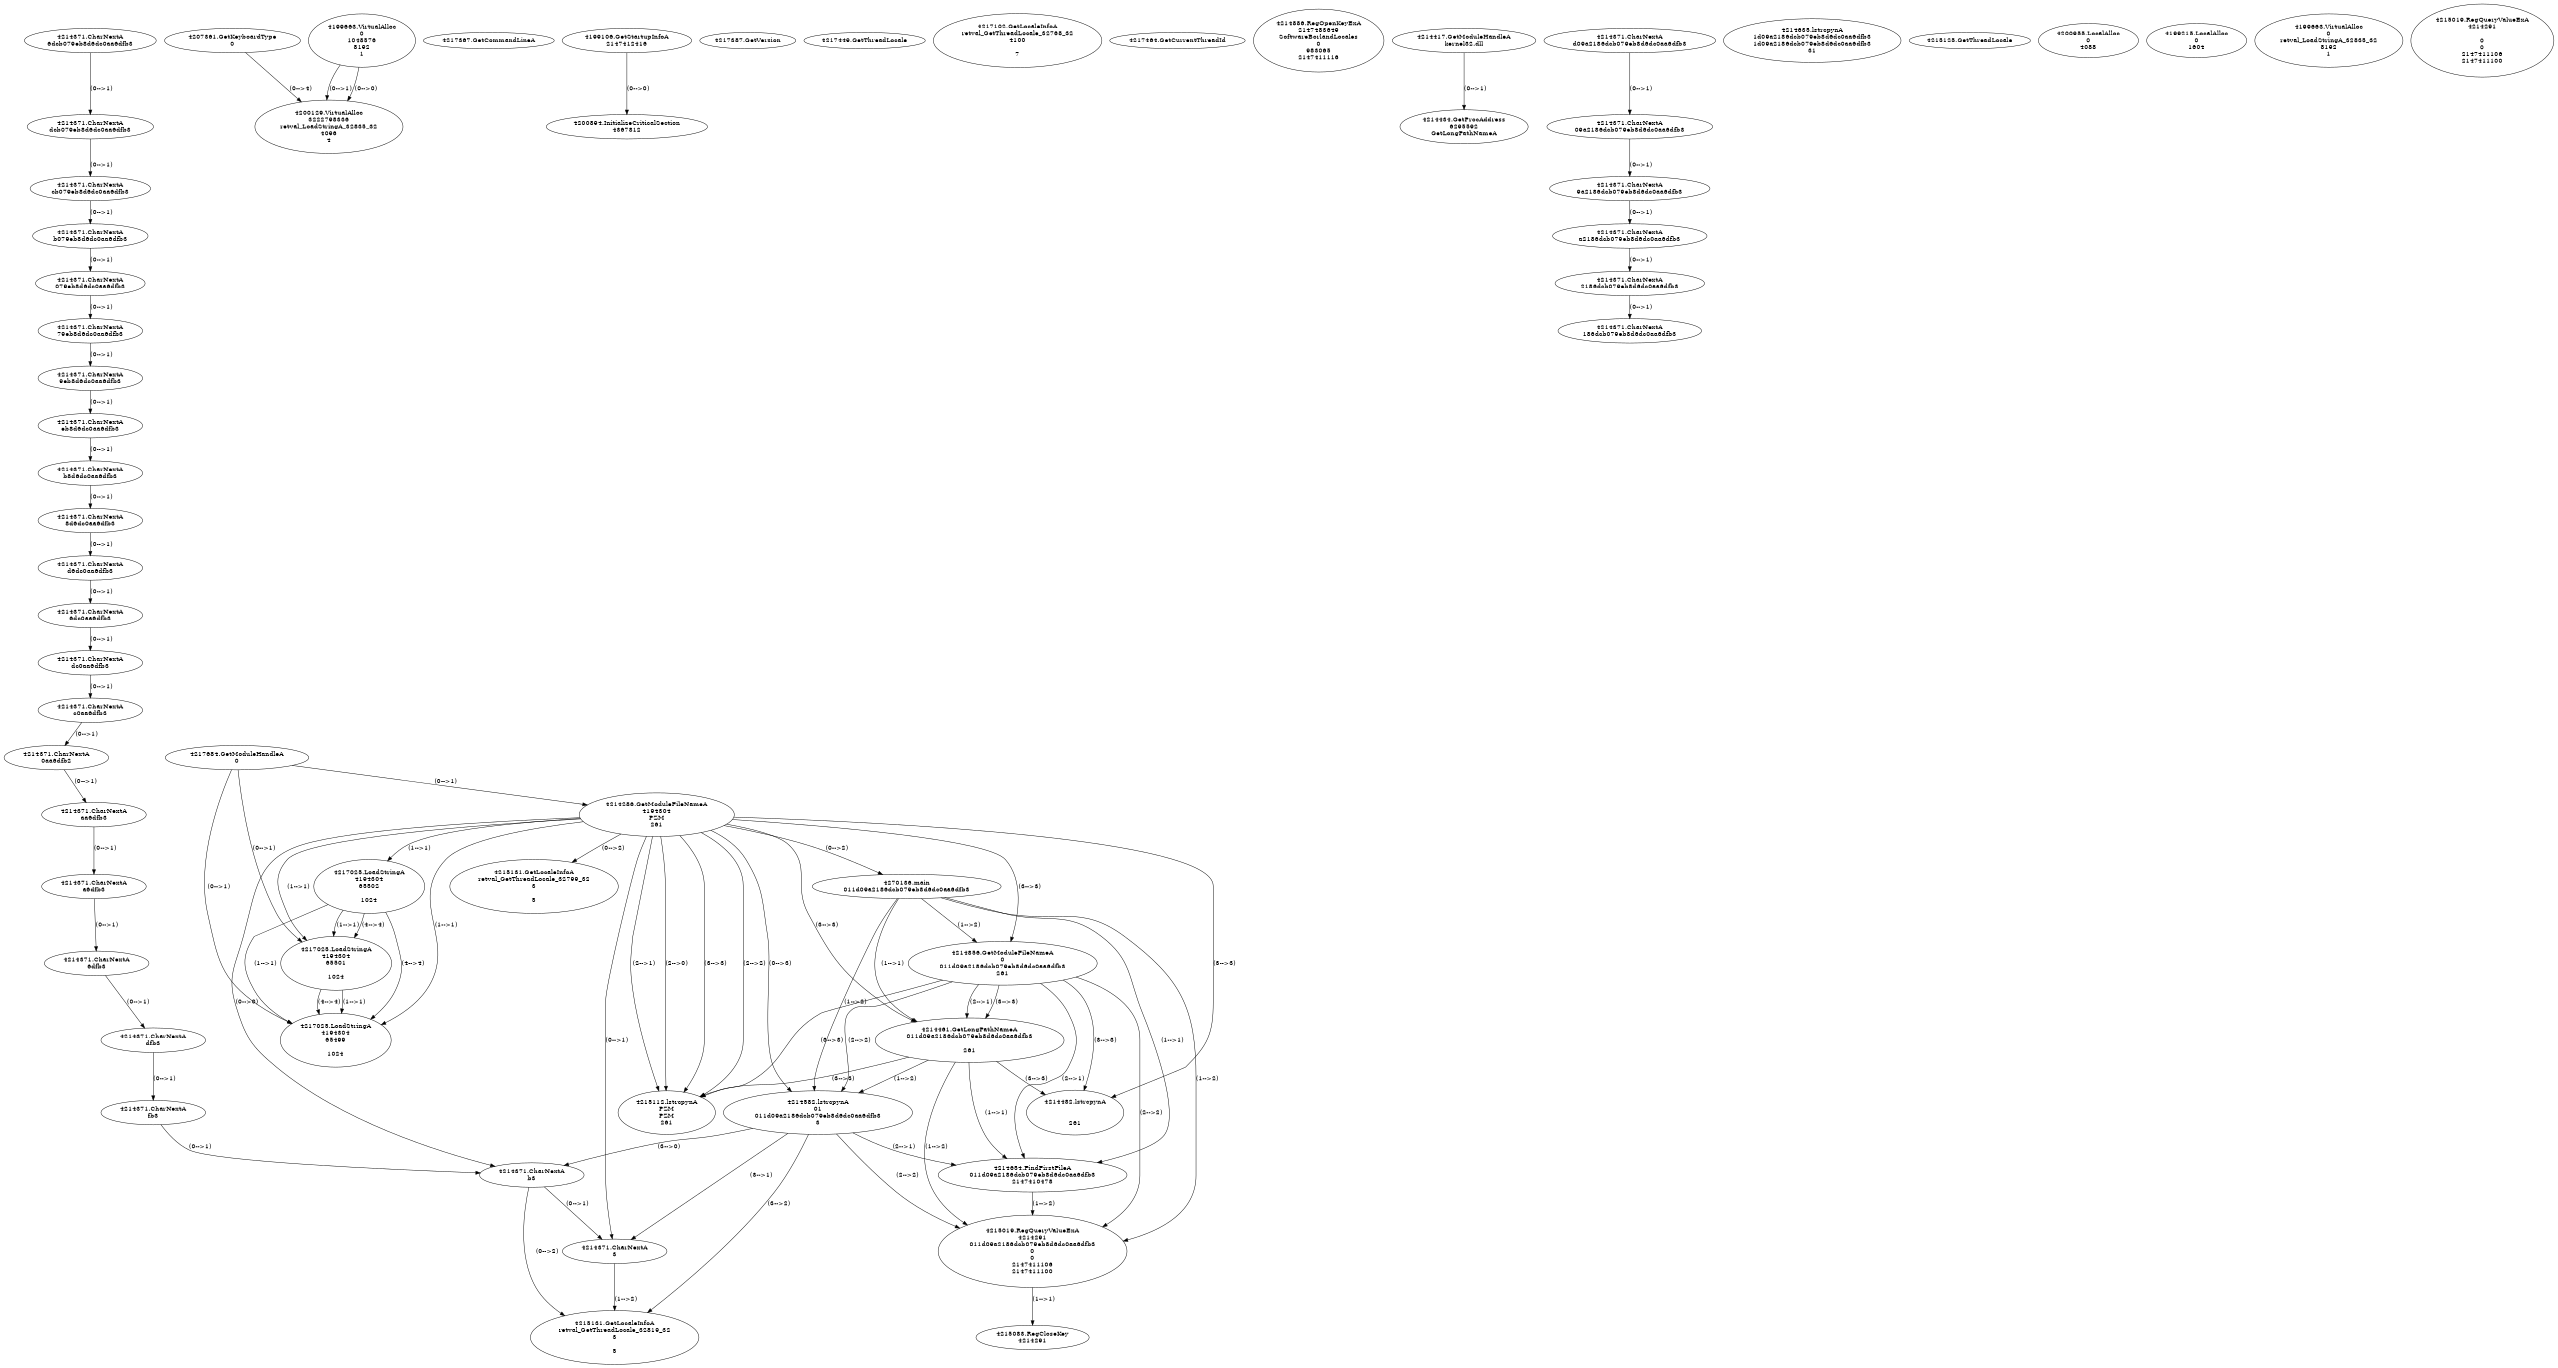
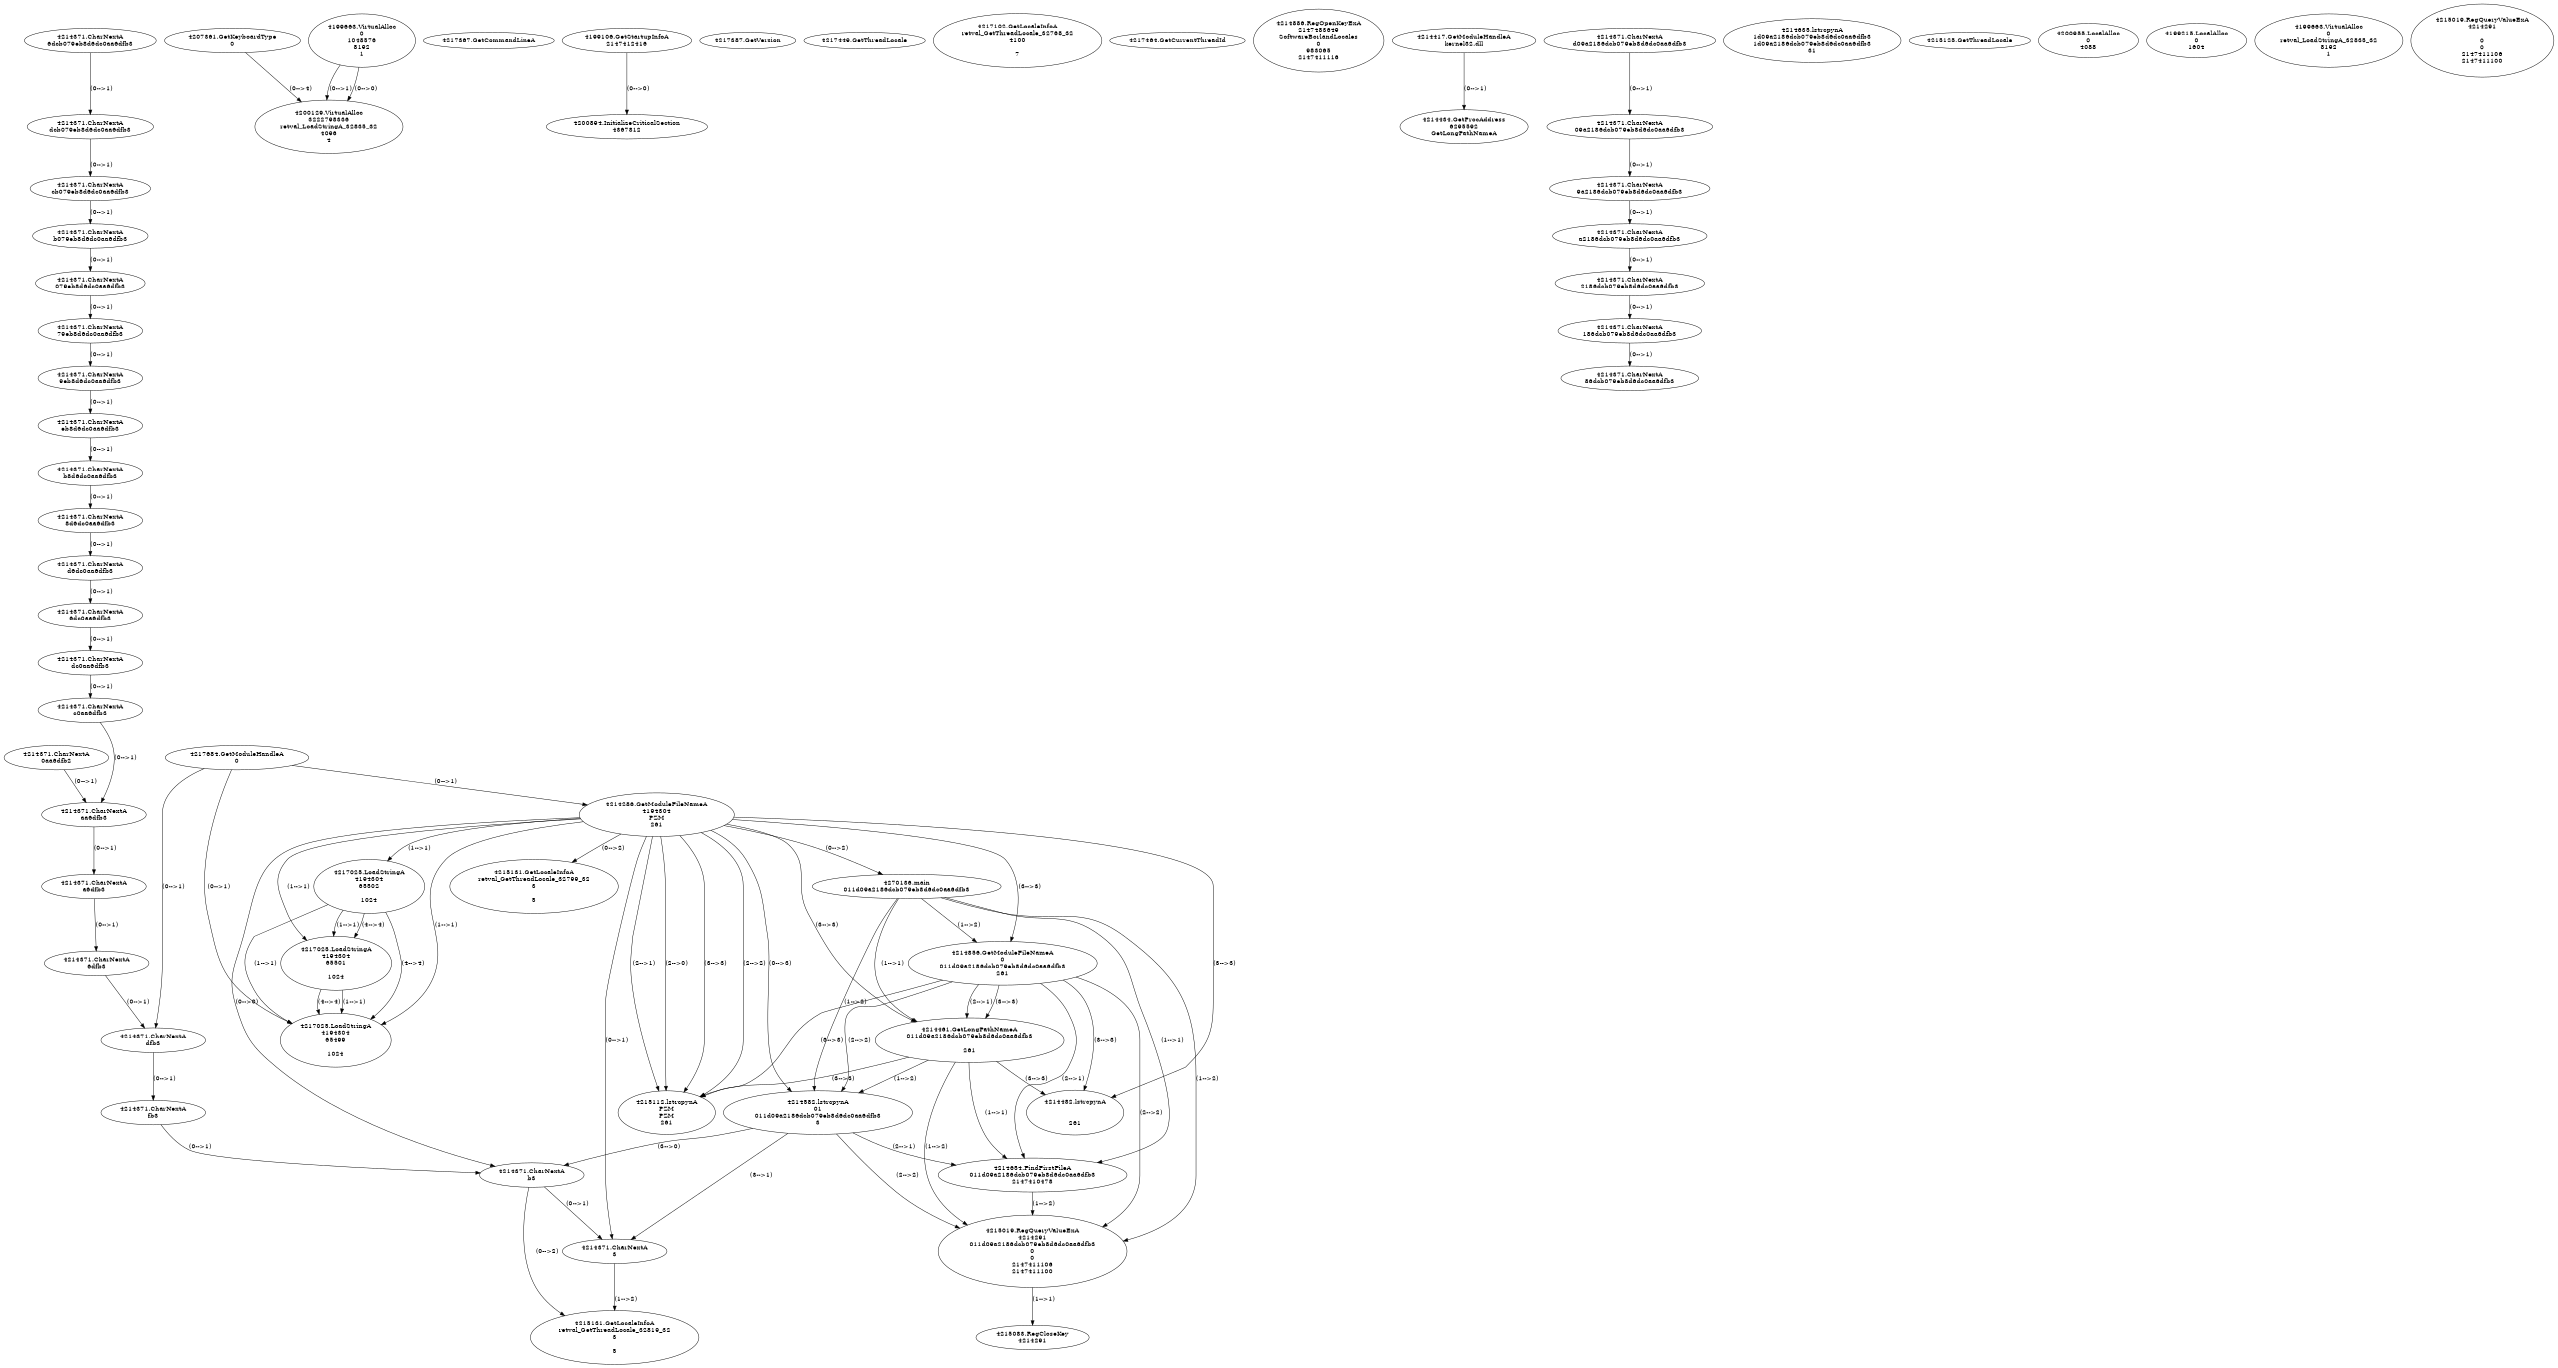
node "4214371.CharNextA 86dcb079eb8d6dc0aa6dfb3": added
edge "4214371.CharNextA c0aa6dfb3" -> "4214371.CharNextA 0aa6dfb2": now "4214371.CharNextA c0aa6dfb3" -> "4214371.CharNextA aa6dfb3"
edge "4217684.GetModuleHandleA 0" -> "4217025.LoadStringA 4194304 65501 1024": now "4217684.GetModuleHandleA 0" -> "4214371.CharNextA dfb3"
edge "4214582.lstrcpynA 01 011d09a2186dcb079eb8d6dc0aa6dfb3 3" -> "4215131.GetLocaleInfoA retval_GetThreadLocale_32819_32 3 5": removed, label "(3-->2)"
